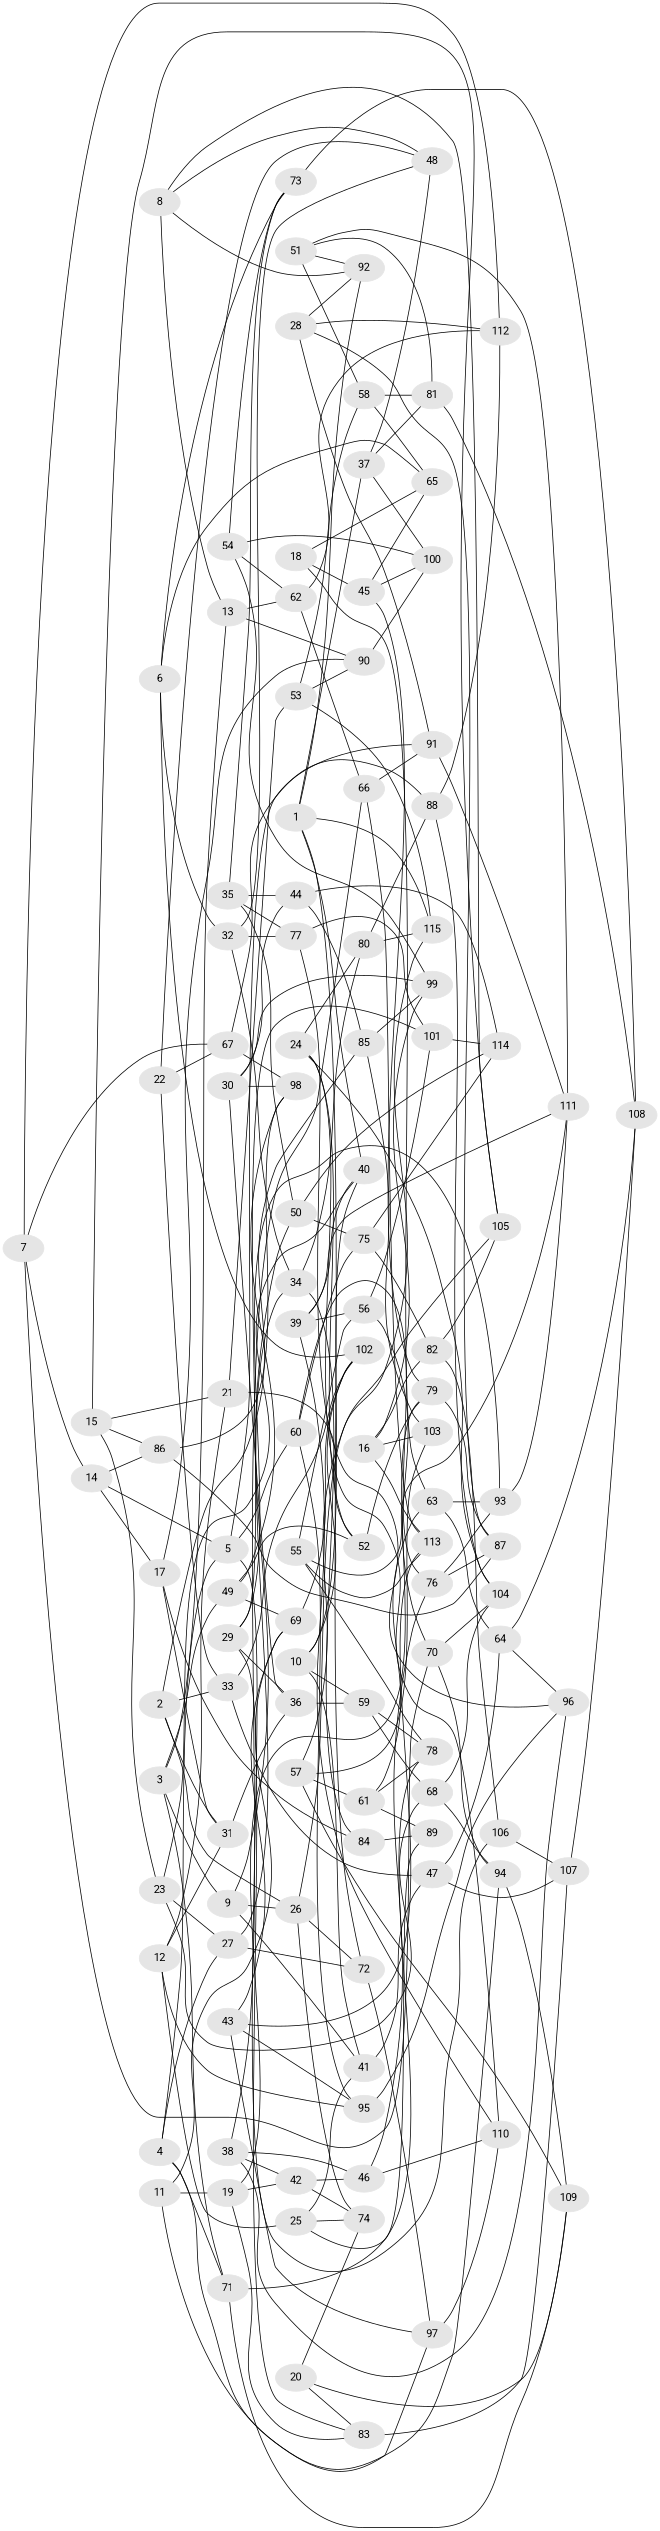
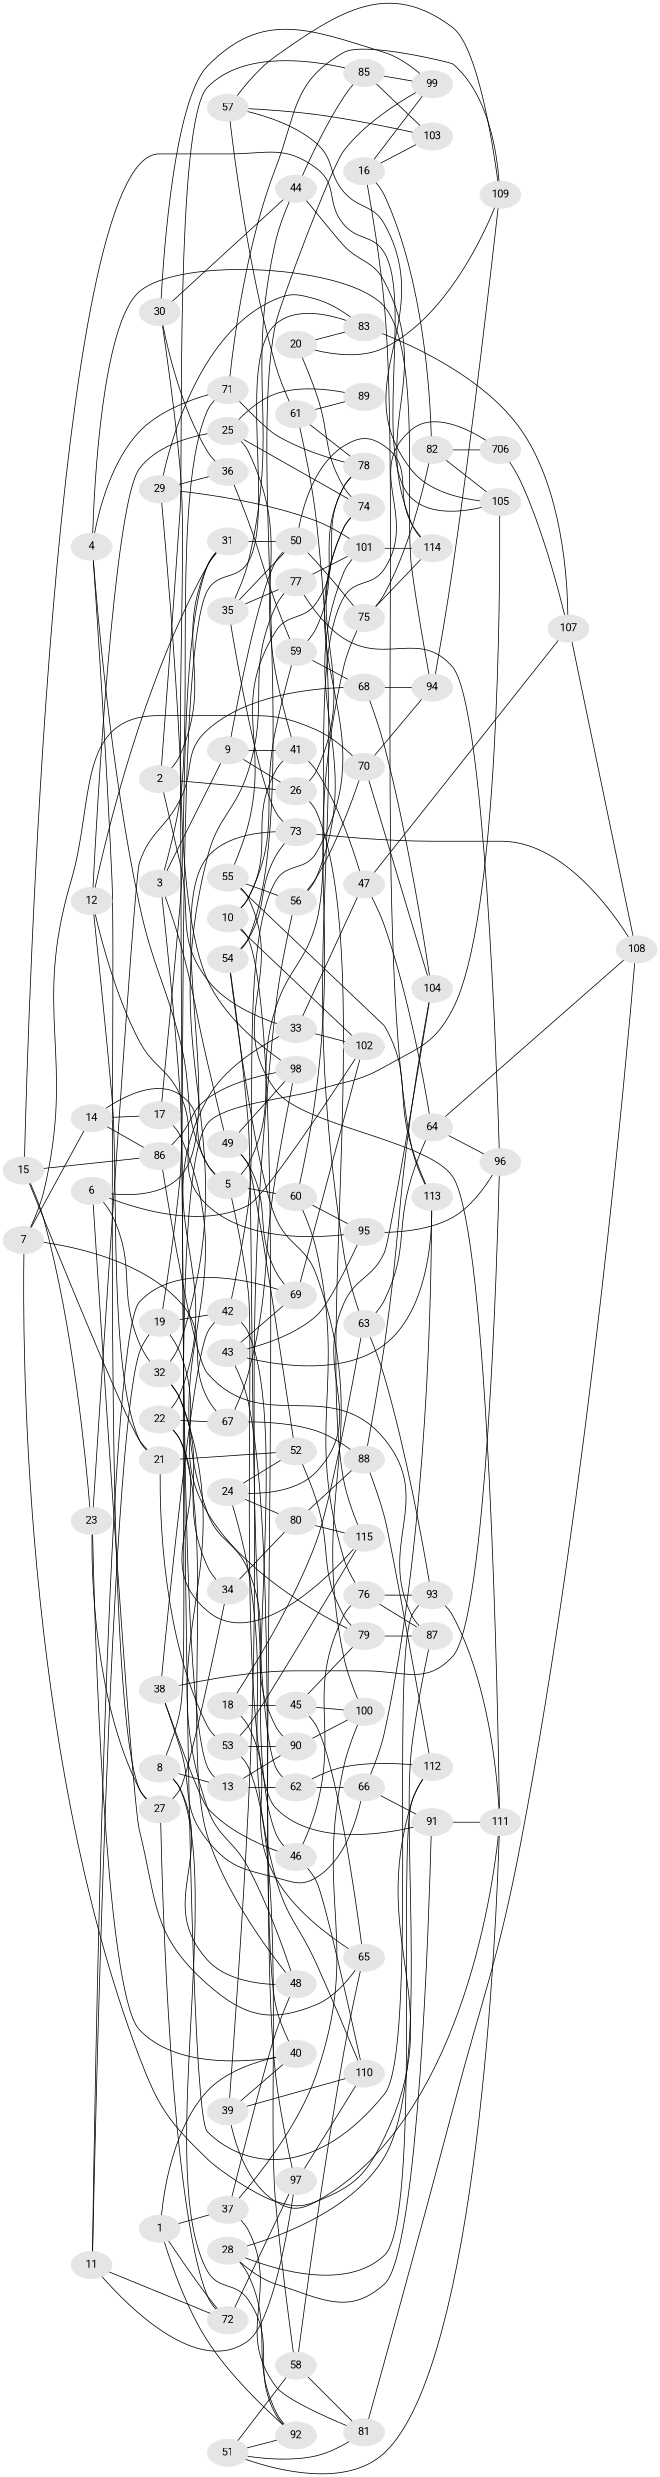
edge "1" -- "115": now "22" -- "115"
edge "36" -- "31": now "50" -- "31"
node "106": label "106" -> "706"
node "84": removed
edge "26" -- "72": now "11" -- "72"
